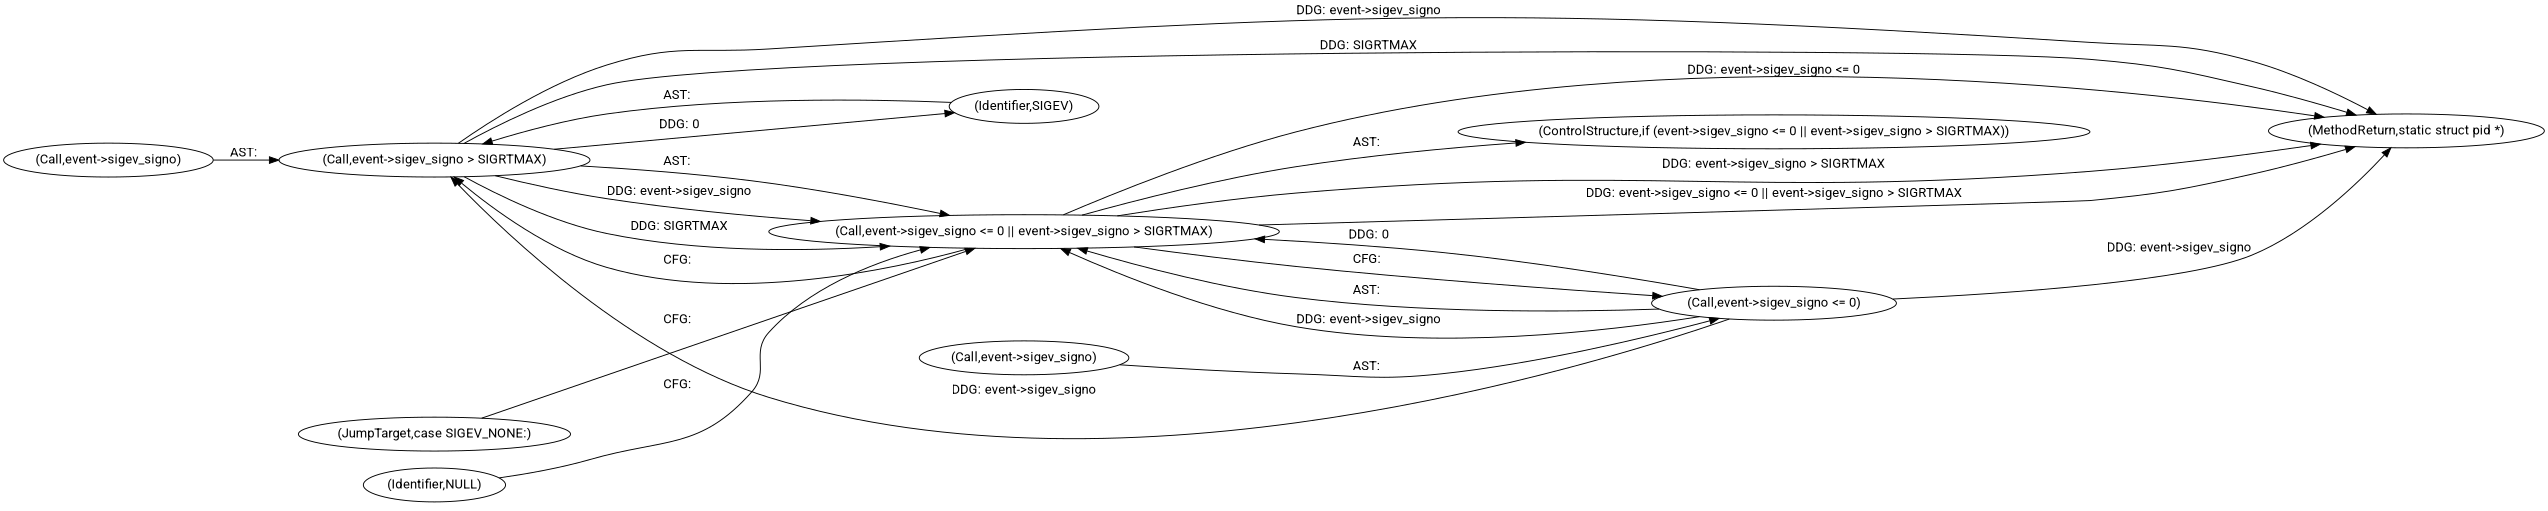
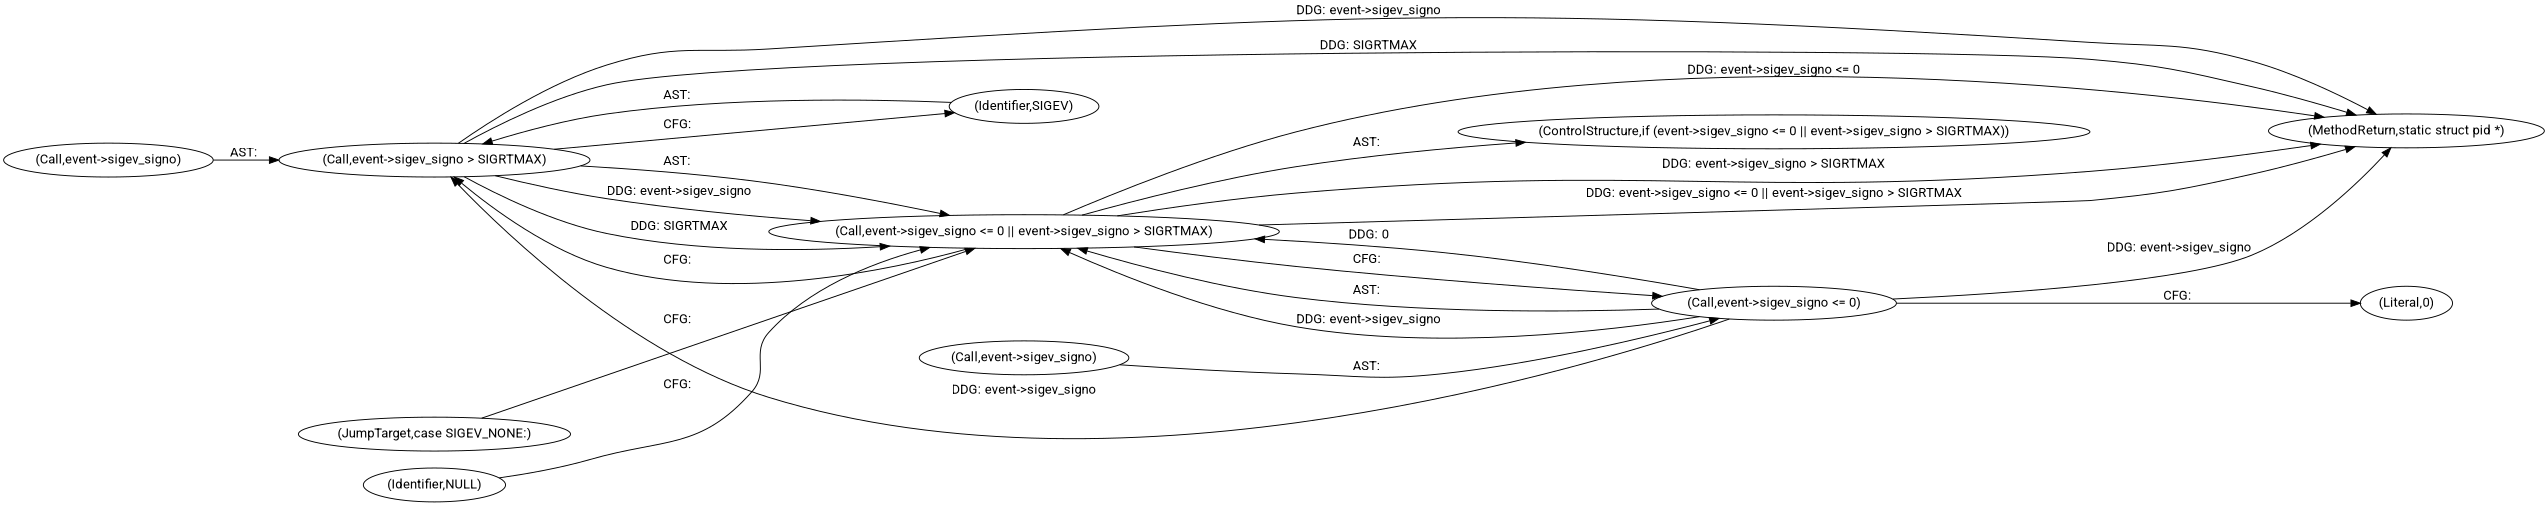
edge "(Call,event->sigev_signo > SIGRTMAX)" -> "(Identifier,SIGEV)": label "DDG: 0" -> "CFG: "
node "(Literal,0)": added
